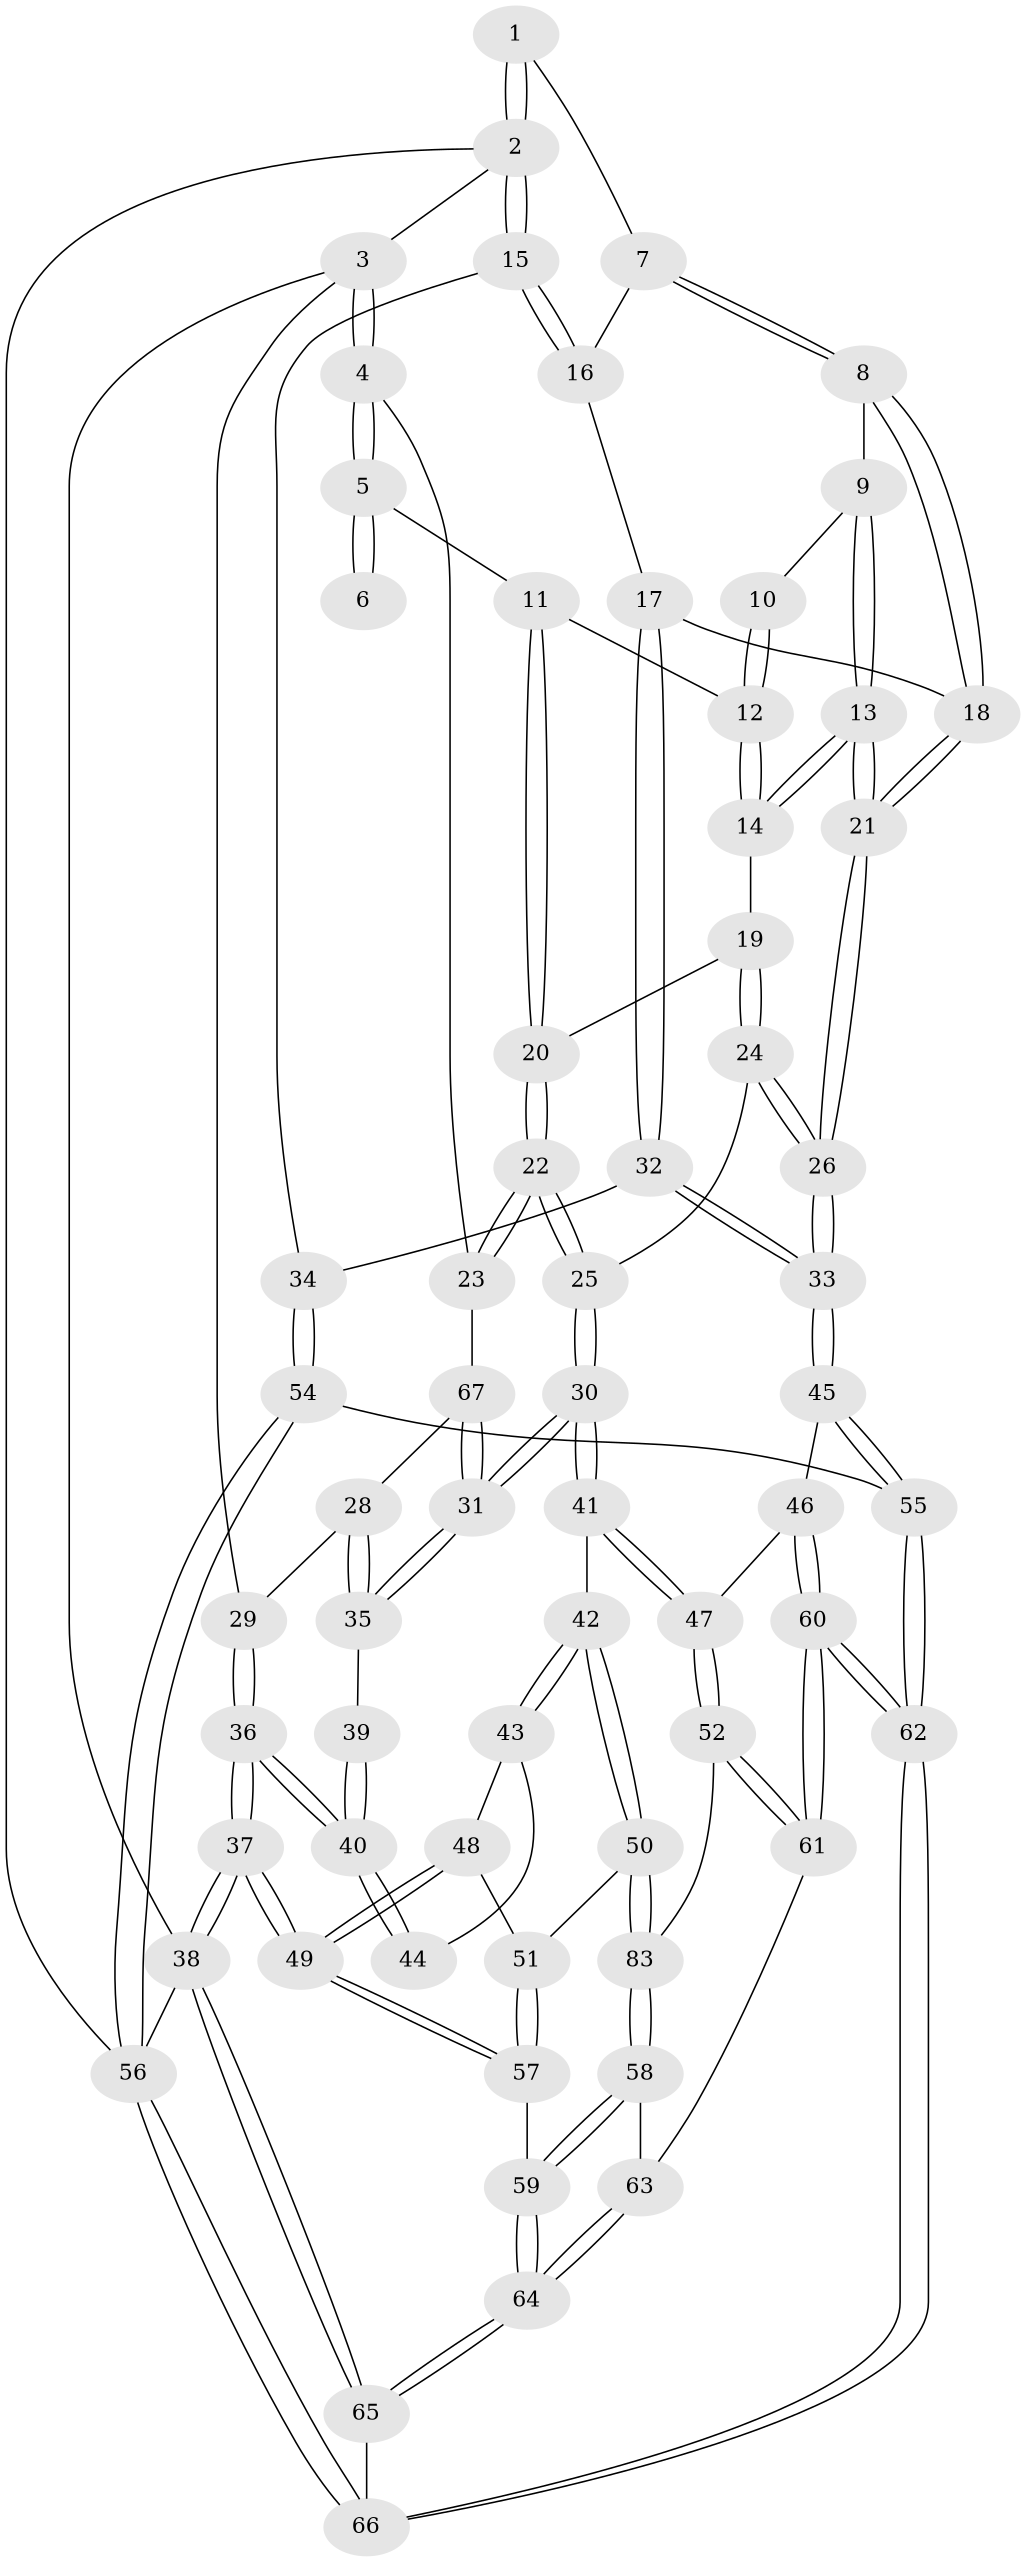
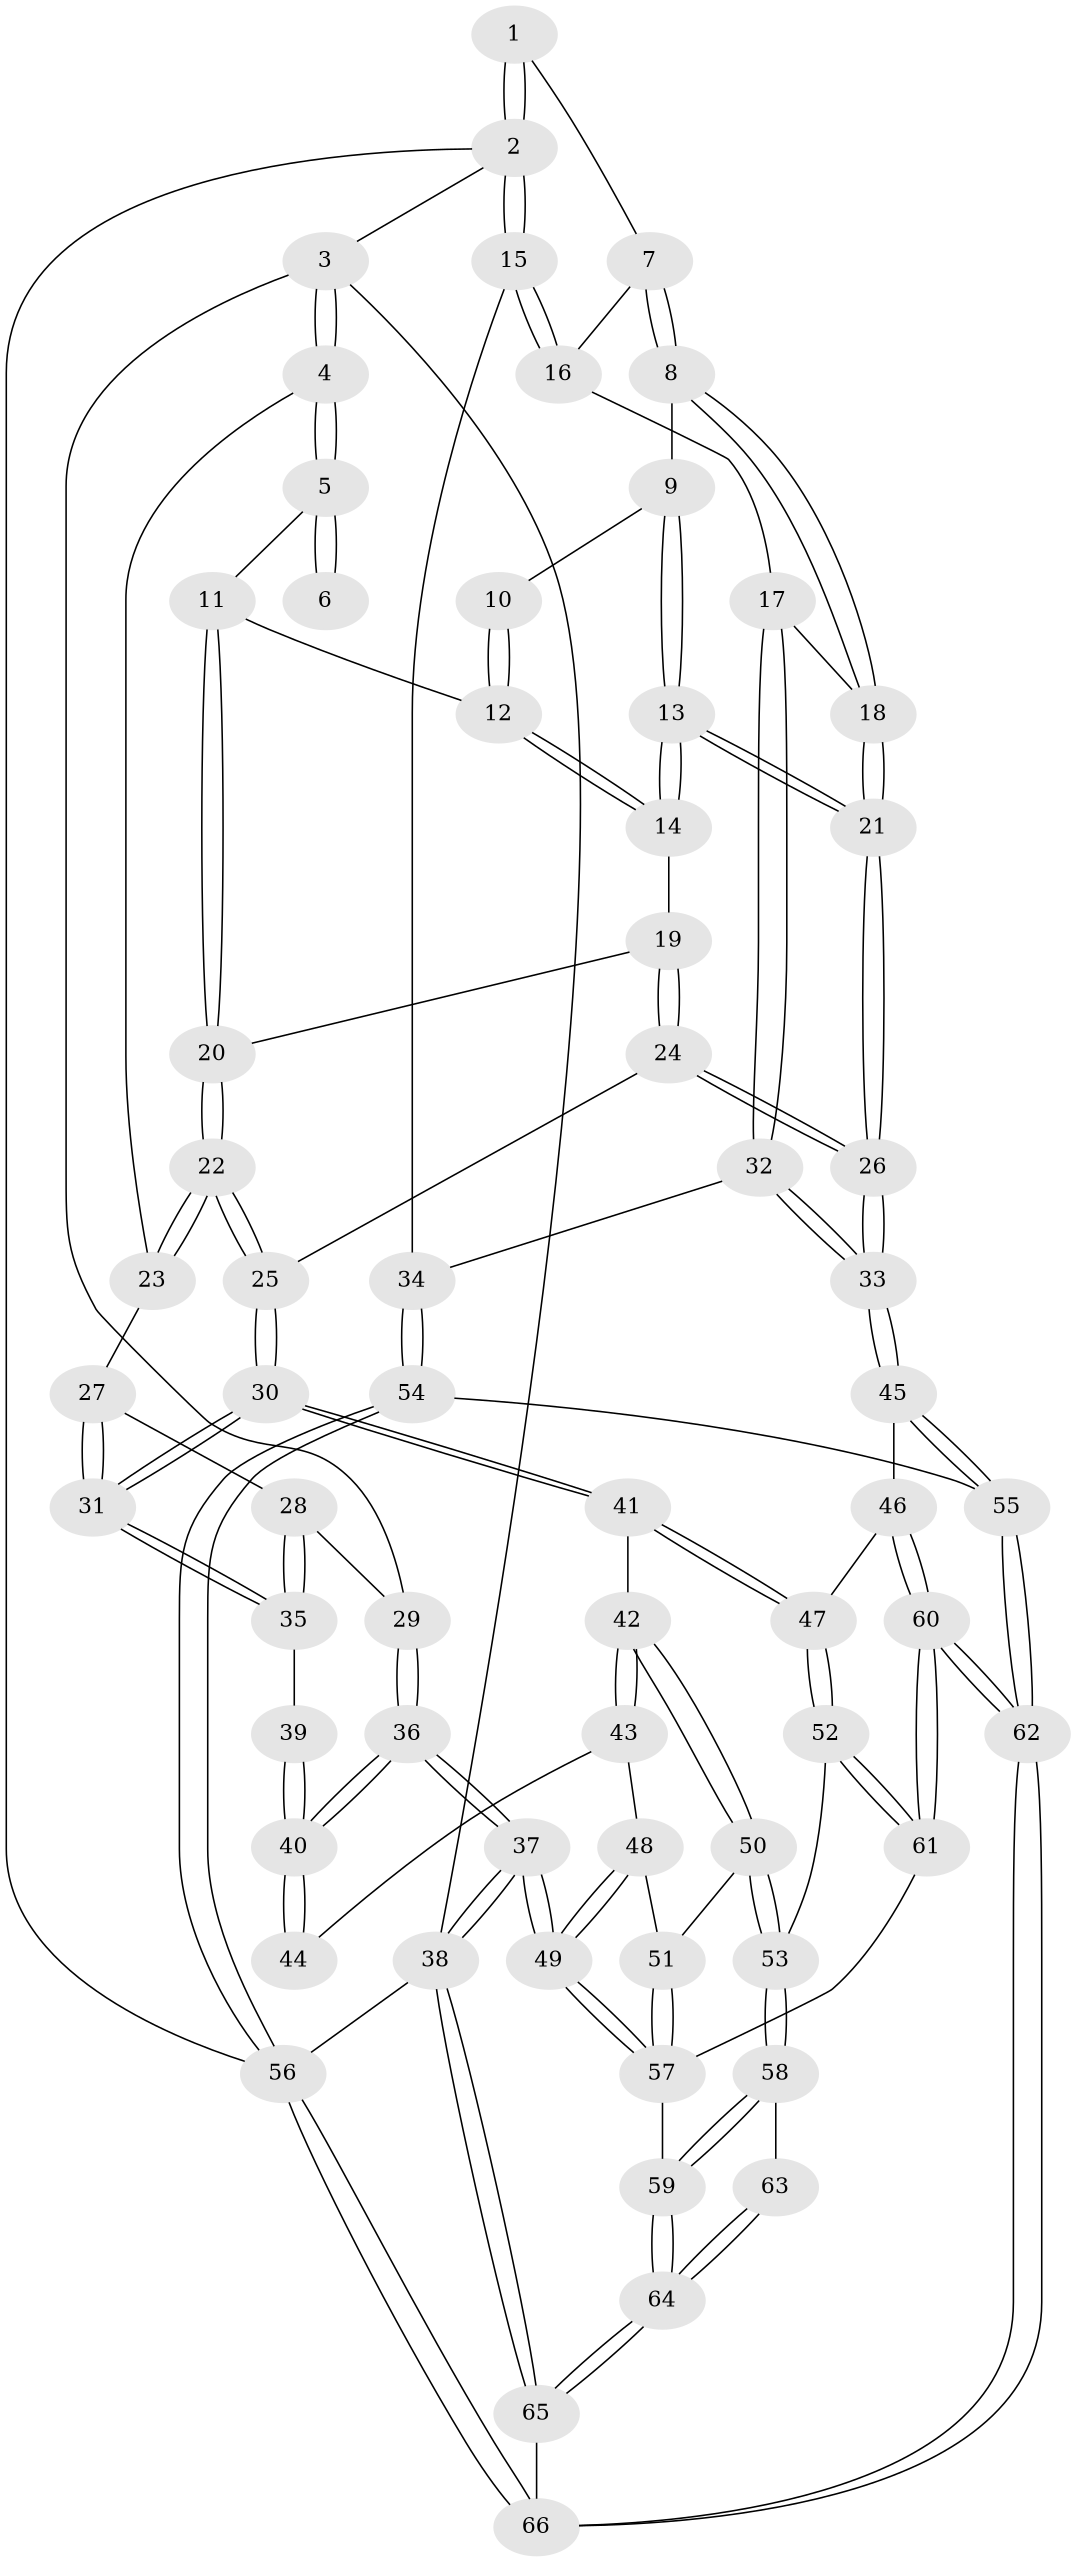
node "67": label "67" -> "27"
node "83": label "83" -> "53"
edge "61" -- "63": now "61" -- "57"
